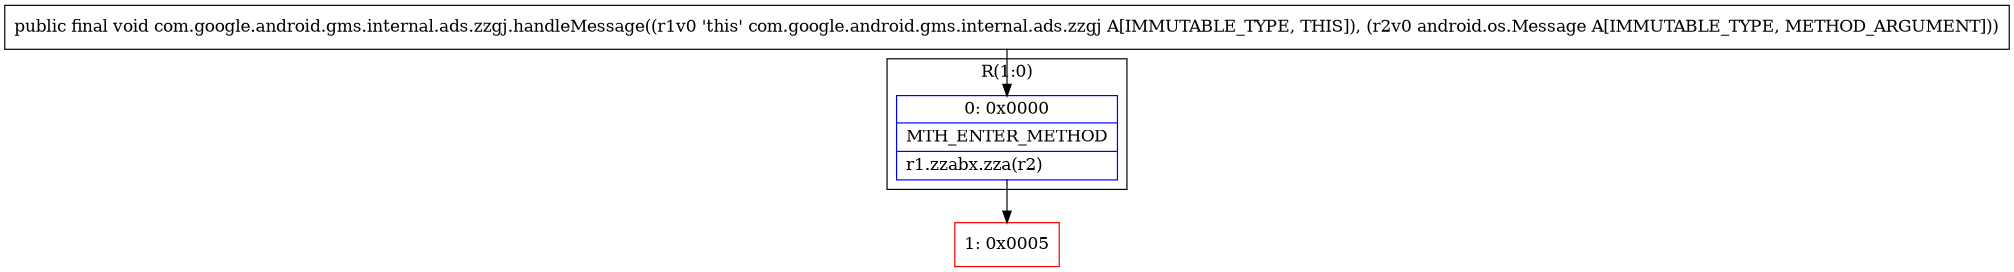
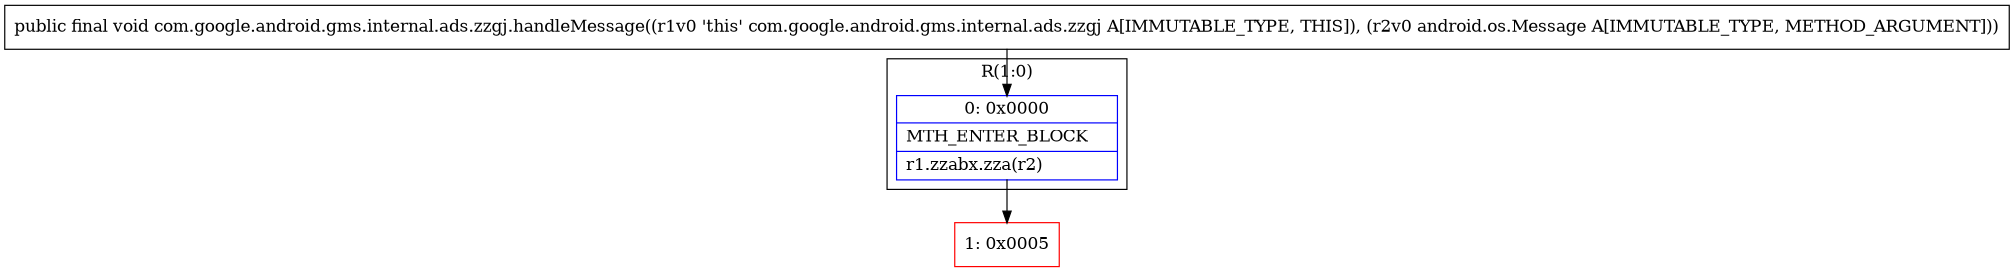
node "0: 0x0000": text "MTH_ENTER_METHOD" -> "MTH_ENTER_BLOCK"
